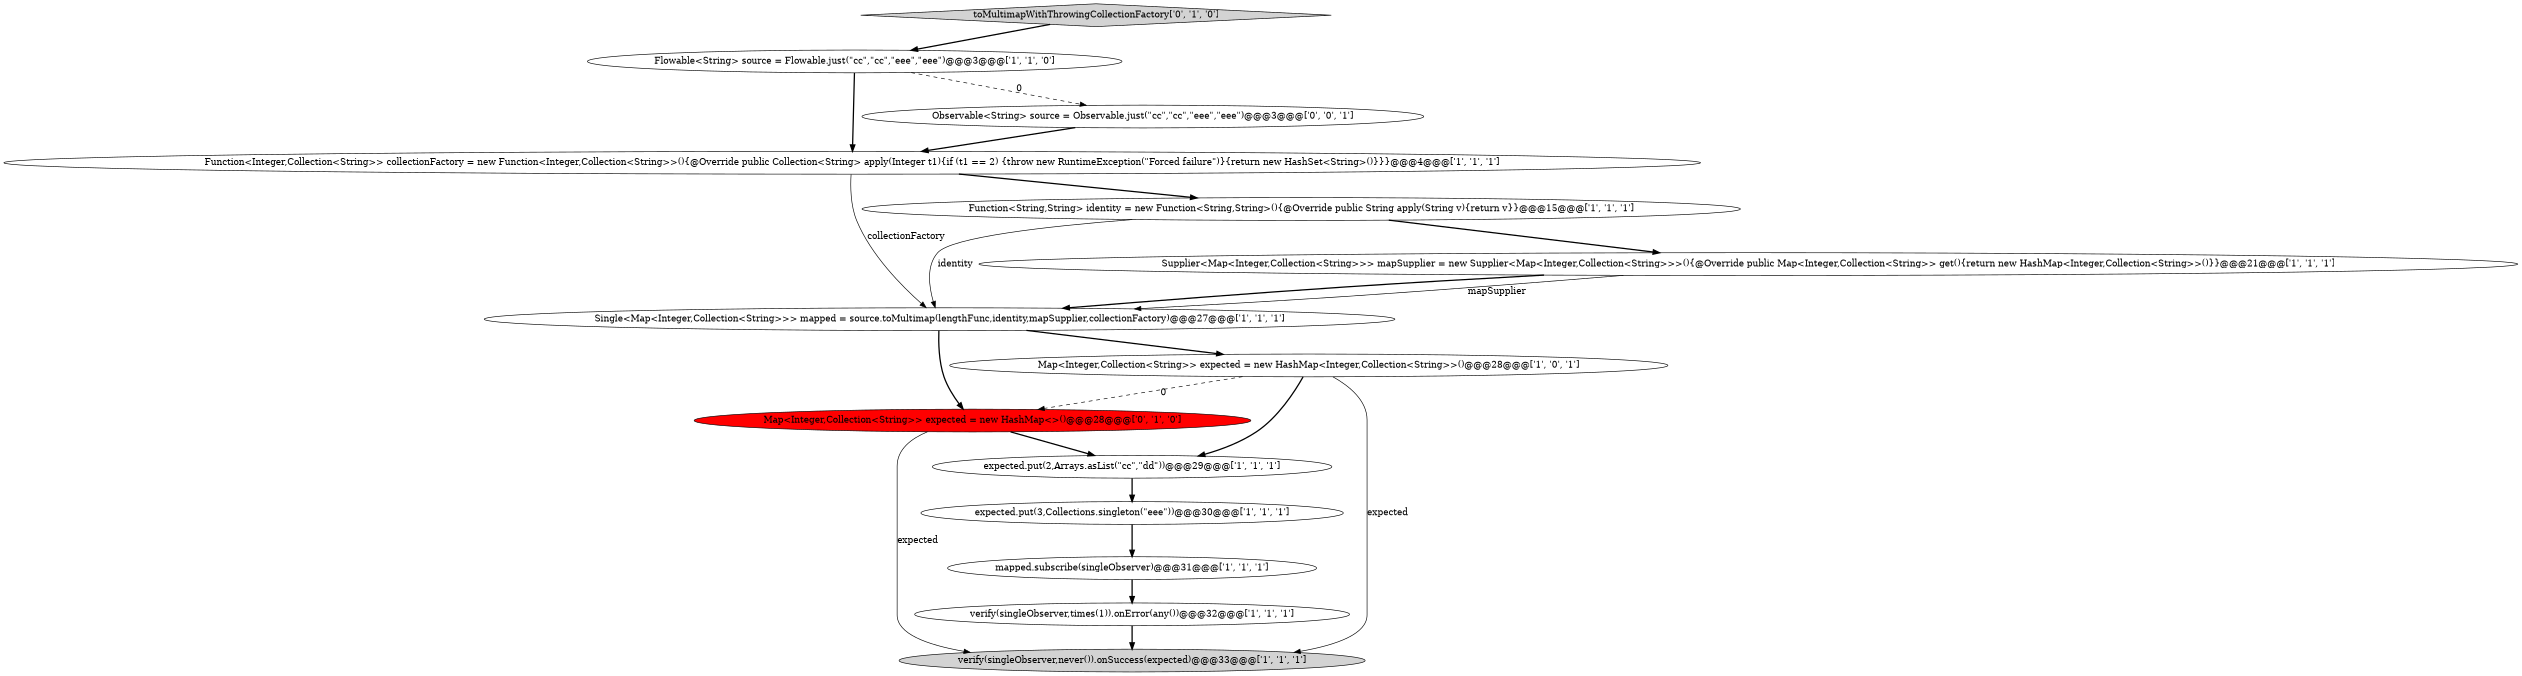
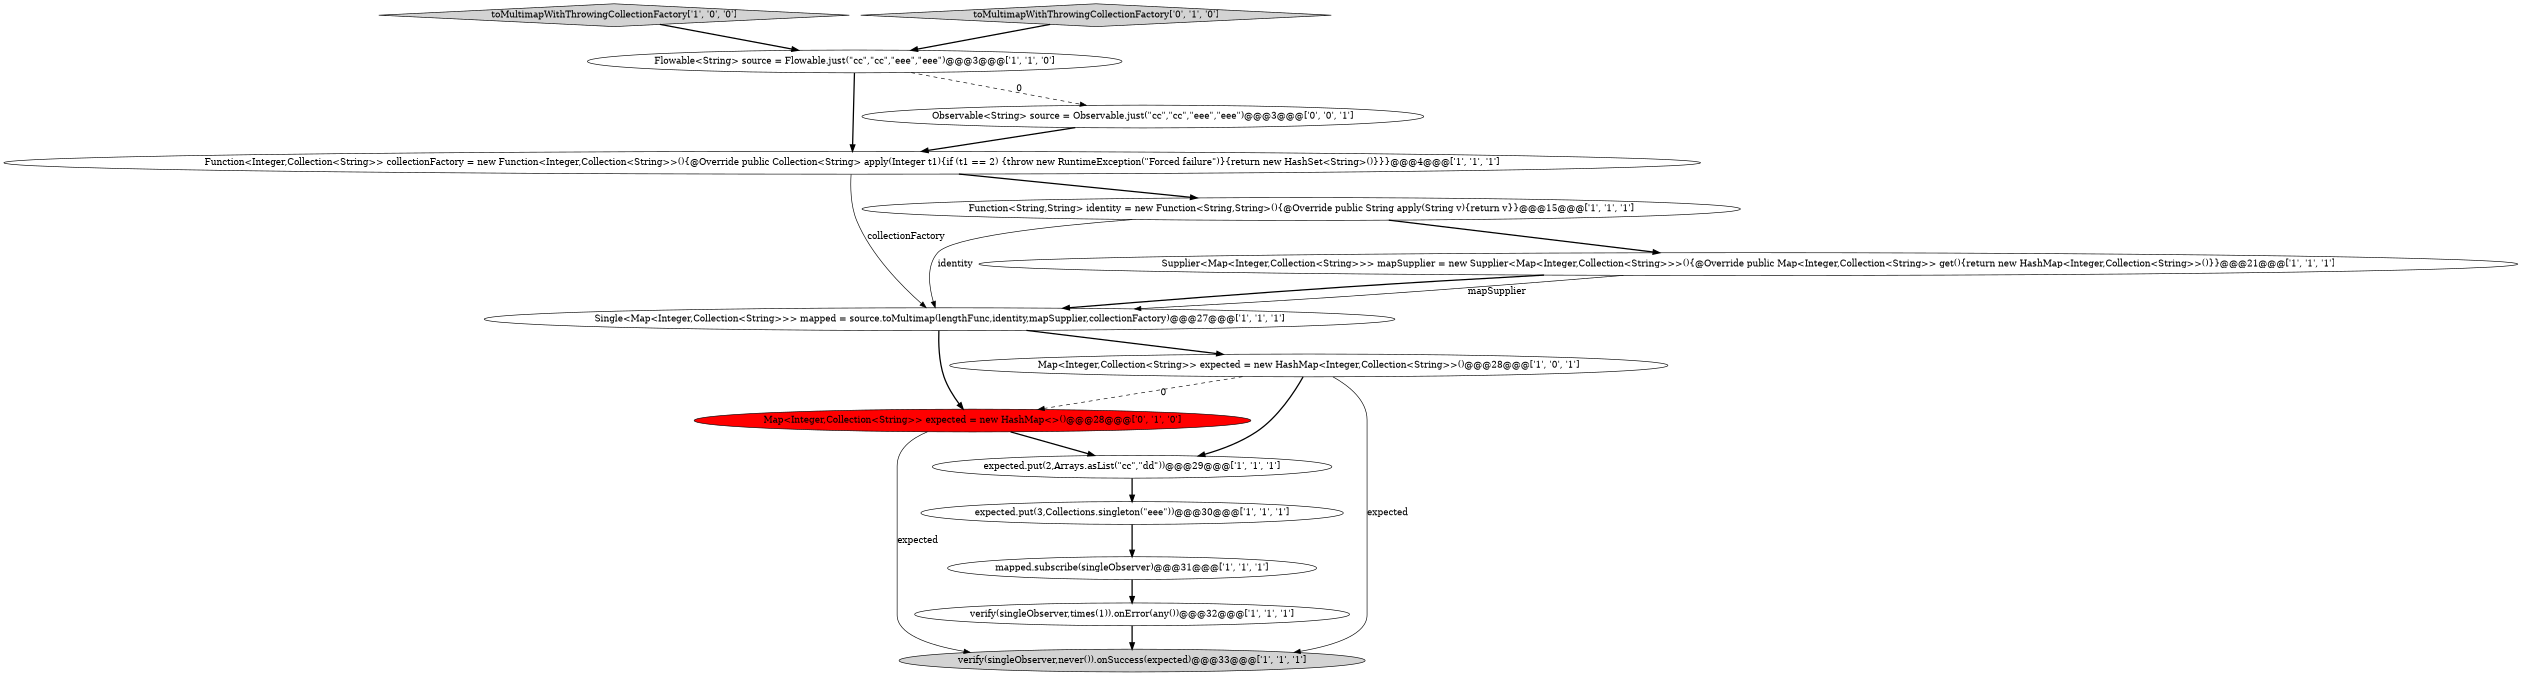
node "toMultimapWithThrowingCollectionFactory['1', '0', '0']": added
